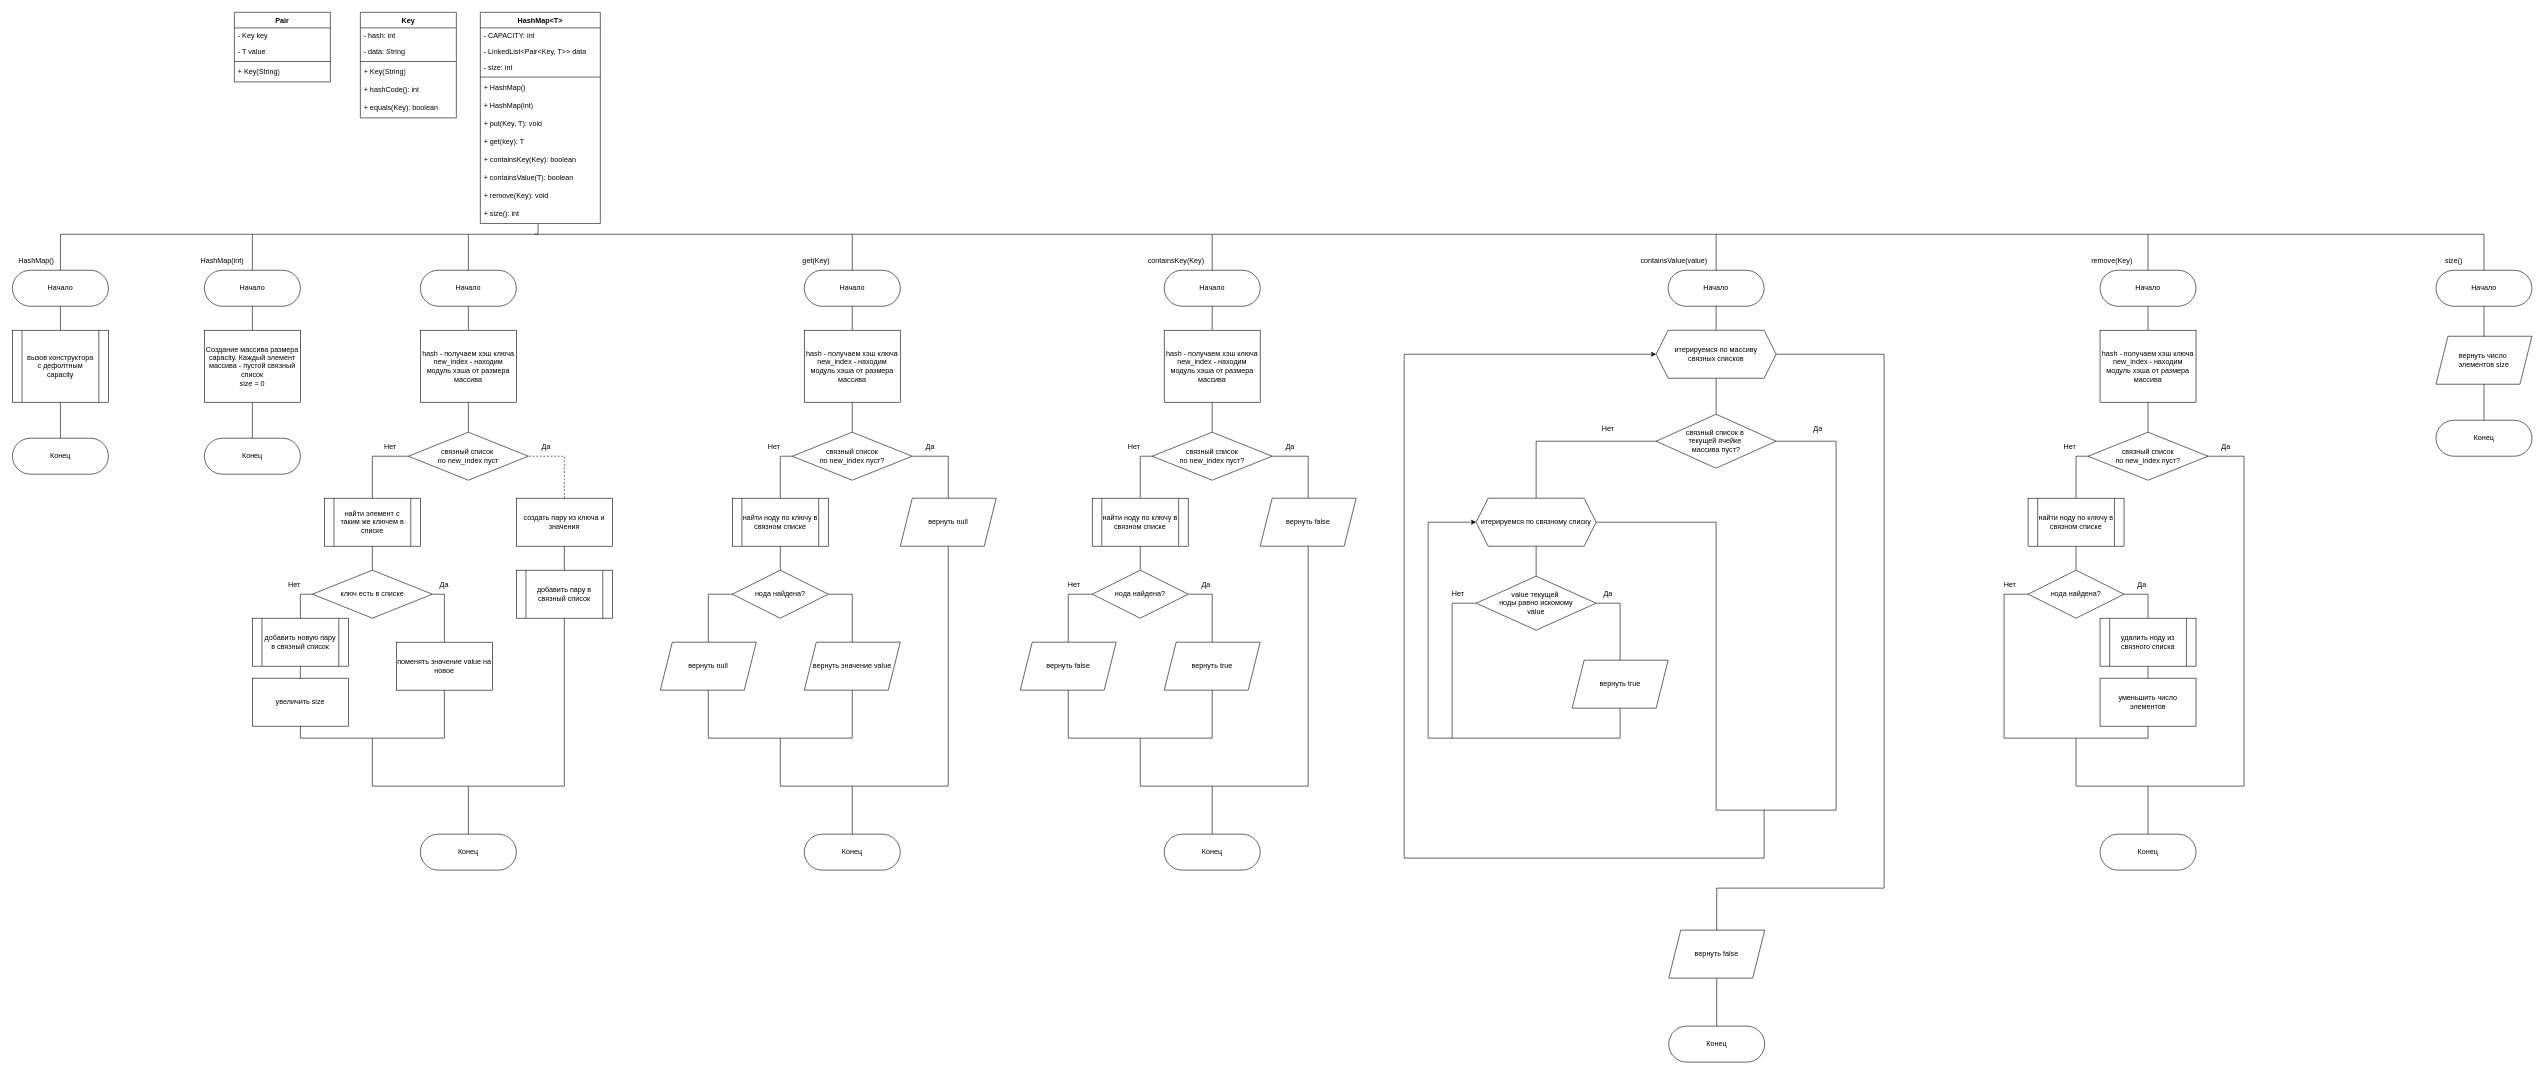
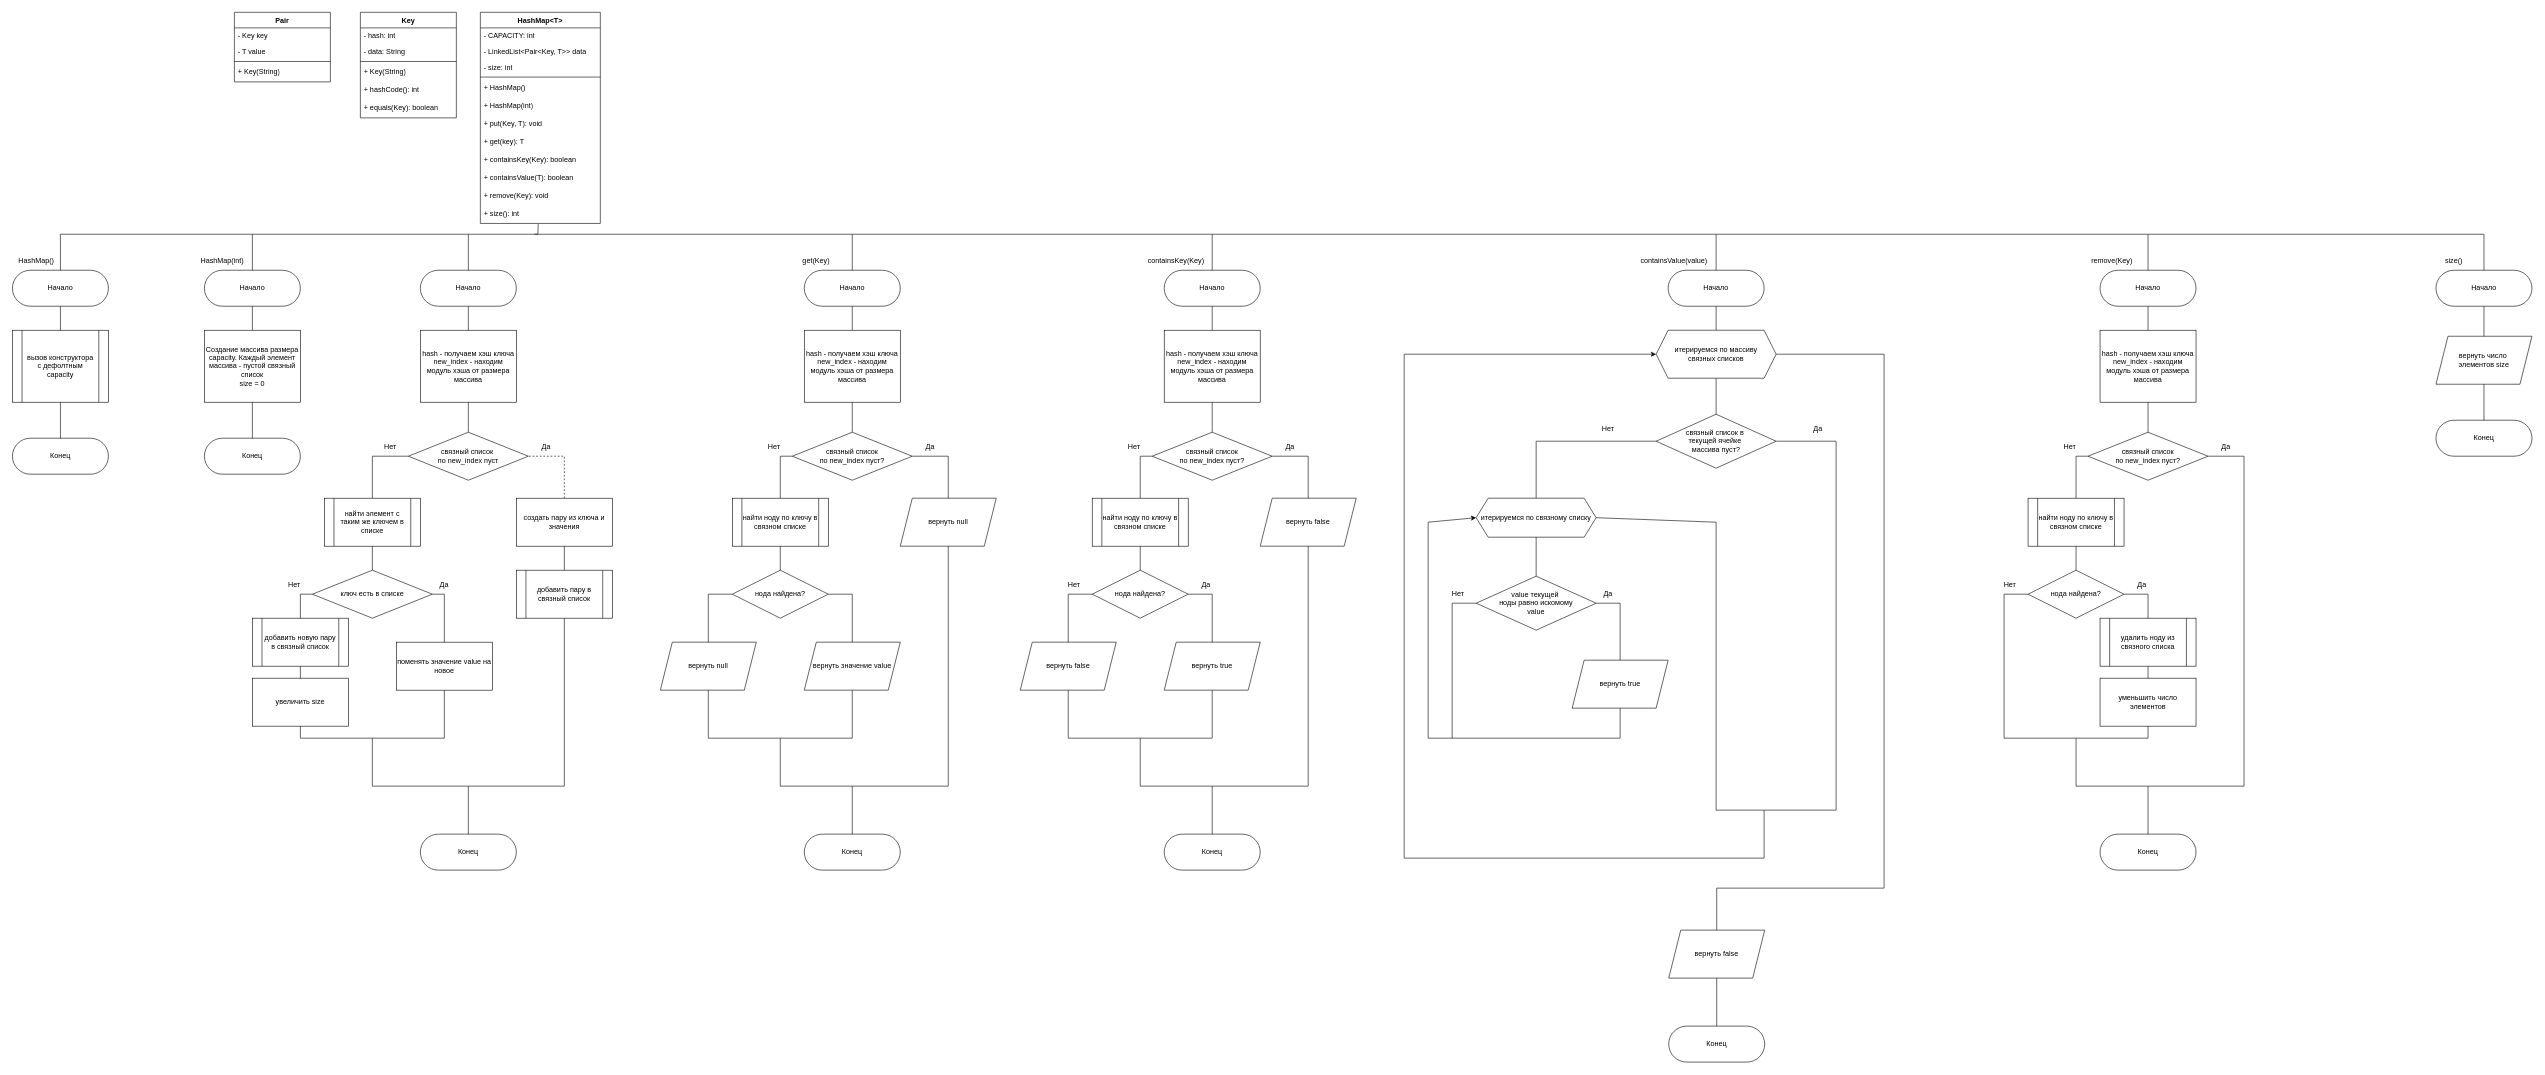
node "итерируемся по связному списку": size 120x48 -> 120x39
